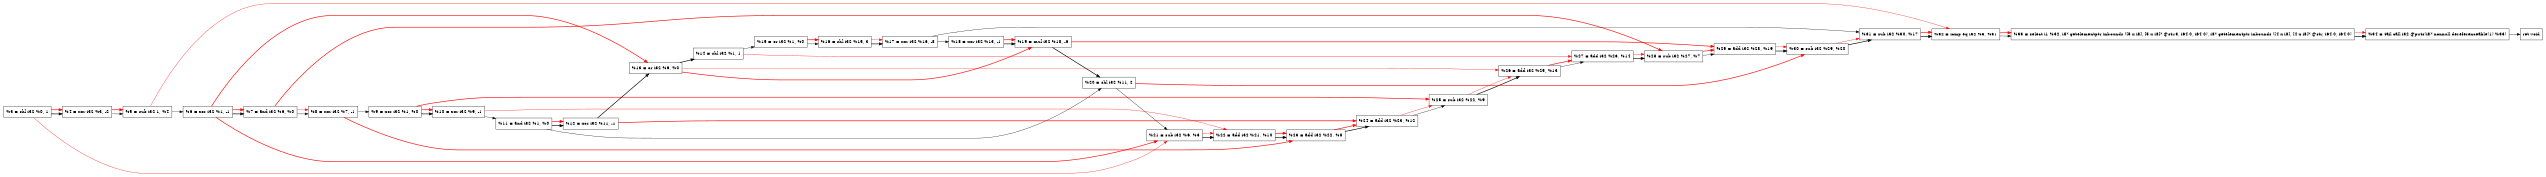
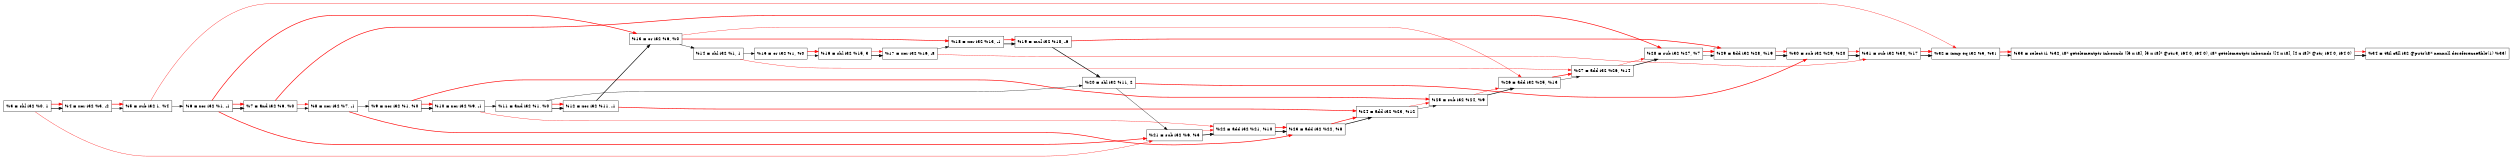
edge "%17 = xor i32 %16, -8" -> "%31 = sub i32 %30, %17": color black -> red
node "ret void": removed
edge "%13 = or i32 %6, %0" -> "%14 = shl i32 %1, 1": style bold -> solid
edge "%13 = or i32 %6, %0" -> "%19 = mul i32 %18, -6": now "%13 = or i32 %6, %0" -> "%18 = xor i32 %13, -1"
node "%25 = sub i32 %22, %9": label "%25 = sub i32 %22, %9" -> "%25 = sub i32 %24, %9"
